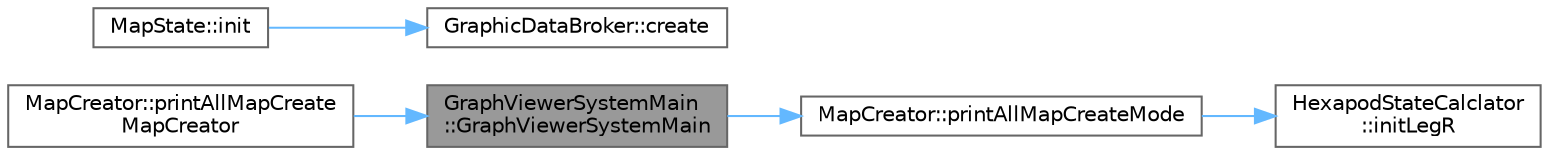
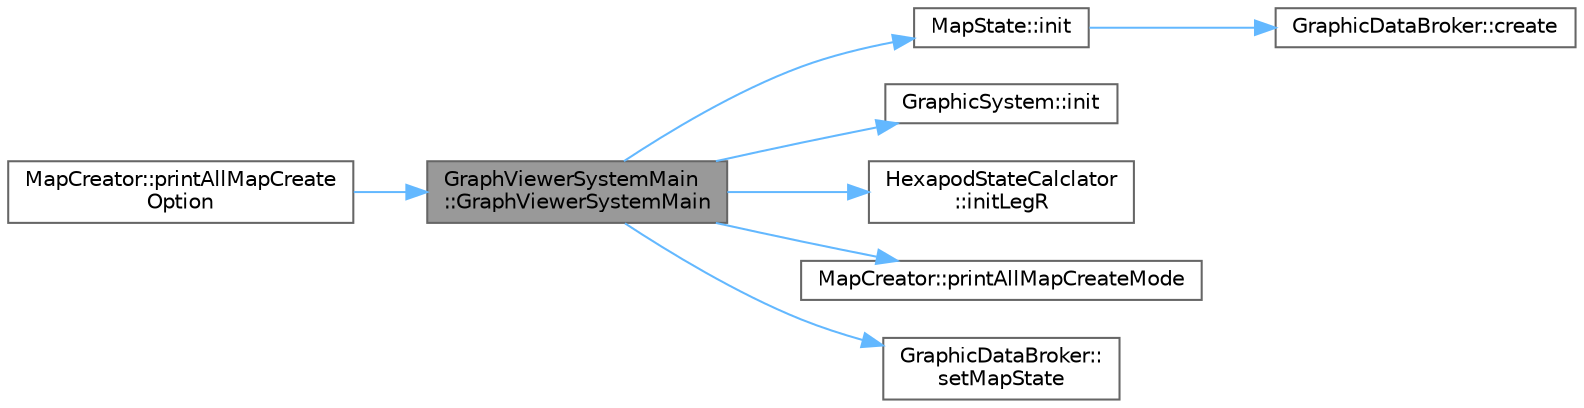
edge "GraphViewerSystemMain ::GraphViewerSystemMain" -> "MapState::init": added
node "GraphicSystem::init": added
node "MapCreator::printAllMapCreate MapCreator": label "MapCreator::printAllMapCreate MapCreator" -> "MapCreator::printAllMapCreate Option"
edge "MapCreator::printAllMapCreateMode" -> "HexapodStateCalclator ::initLegR": now "GraphViewerSystemMain ::GraphViewerSystemMain" -> "HexapodStateCalclator ::initLegR"
node "GraphicDataBroker:: setMapState": added
